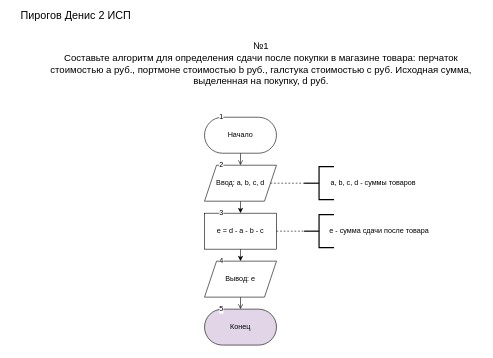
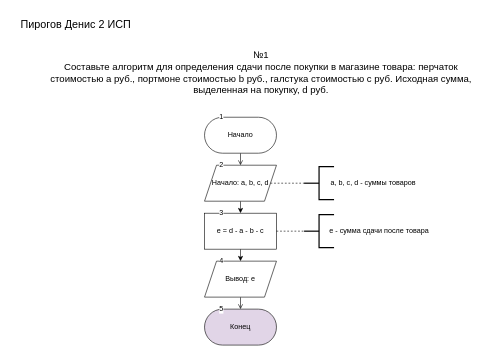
node "Пирогов Денис 2 ИСП": moved (75, 15) -> (75, 24)
node "№1 Составьте алгоритм для определения сдачи после покупки в магазине товара: перчаток стоимостью а руб., портмоне стоимостью b руб., галстука стоимостью с руб. Исходная сумма, выделенная на покупку, d руб.": moved (261, 63) -> (261, 72)
node "Ввод: a, b, c, d": label "Ввод: a, b, c, d" -> "Начало: a, b, c, d"
